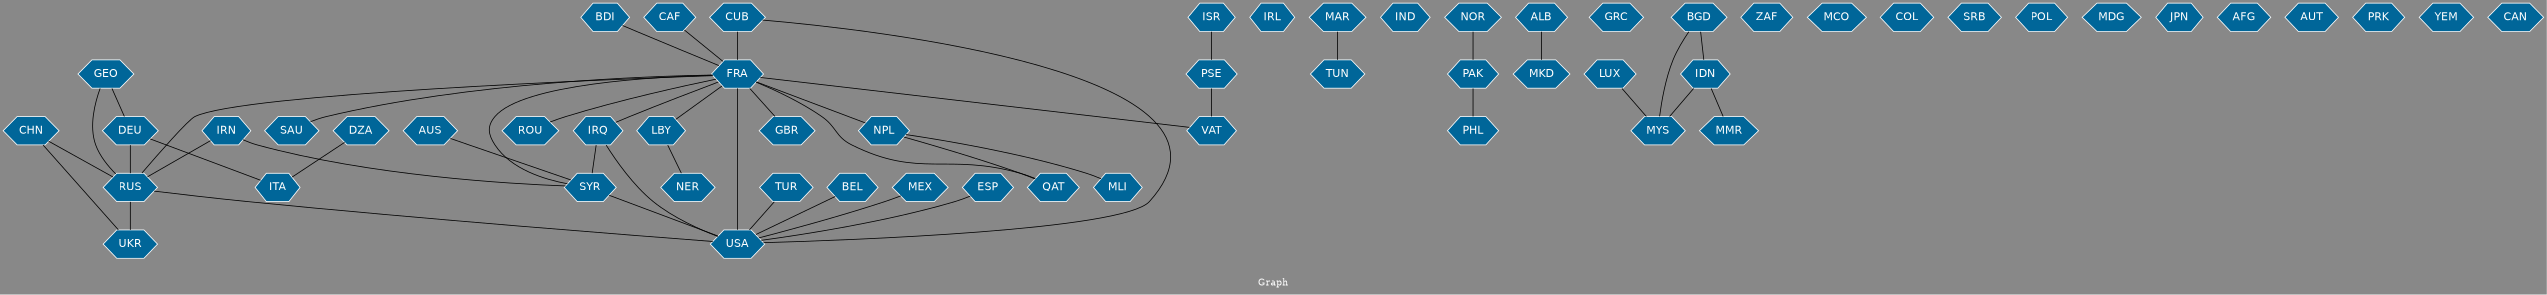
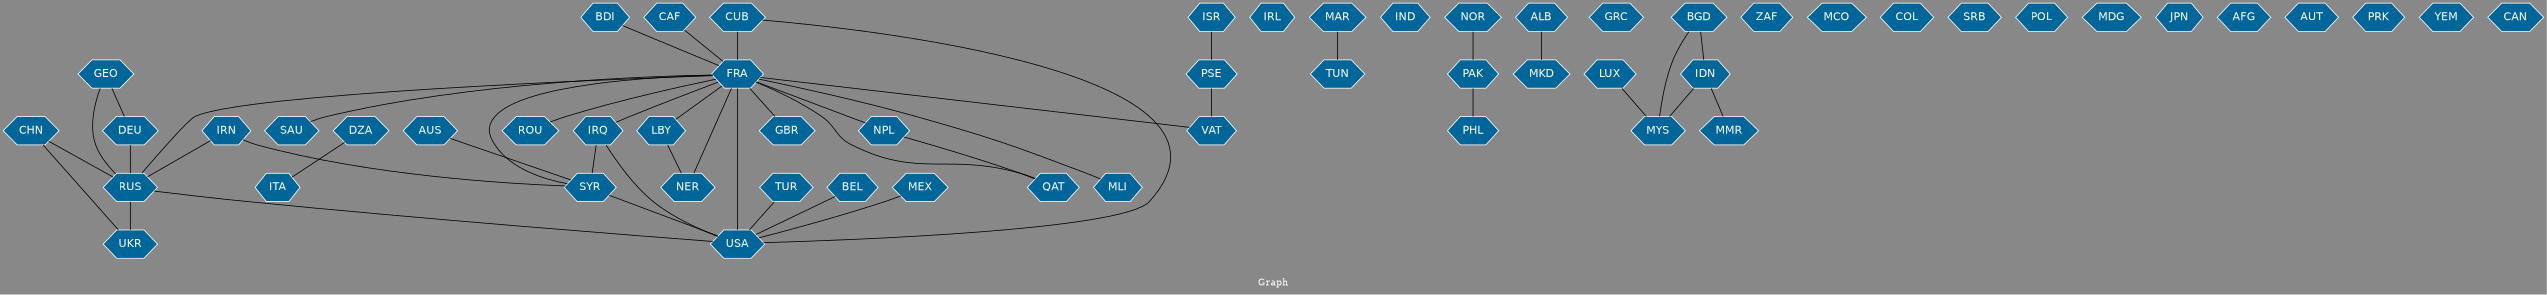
edge "FRA" -- "NER": added
edge "NPL" -- "MLI": now "FRA" -- "MLI"
edge "DEU" -- "ITA": removed
node "ESP": removed
